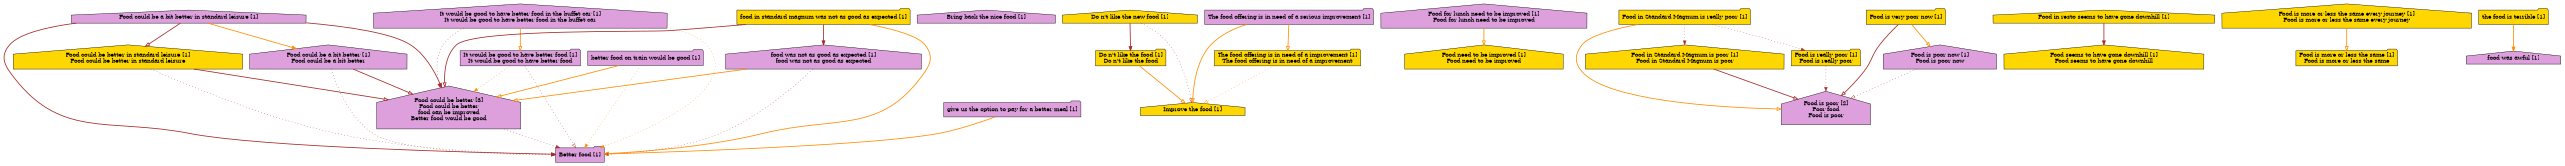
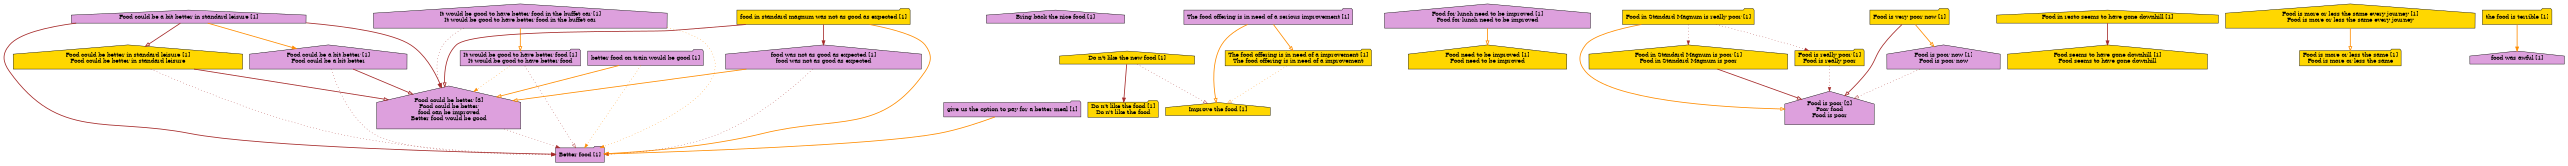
edge "Do n't like the food [1] Do n't like the food" -> "Improve the food [1]": removed
